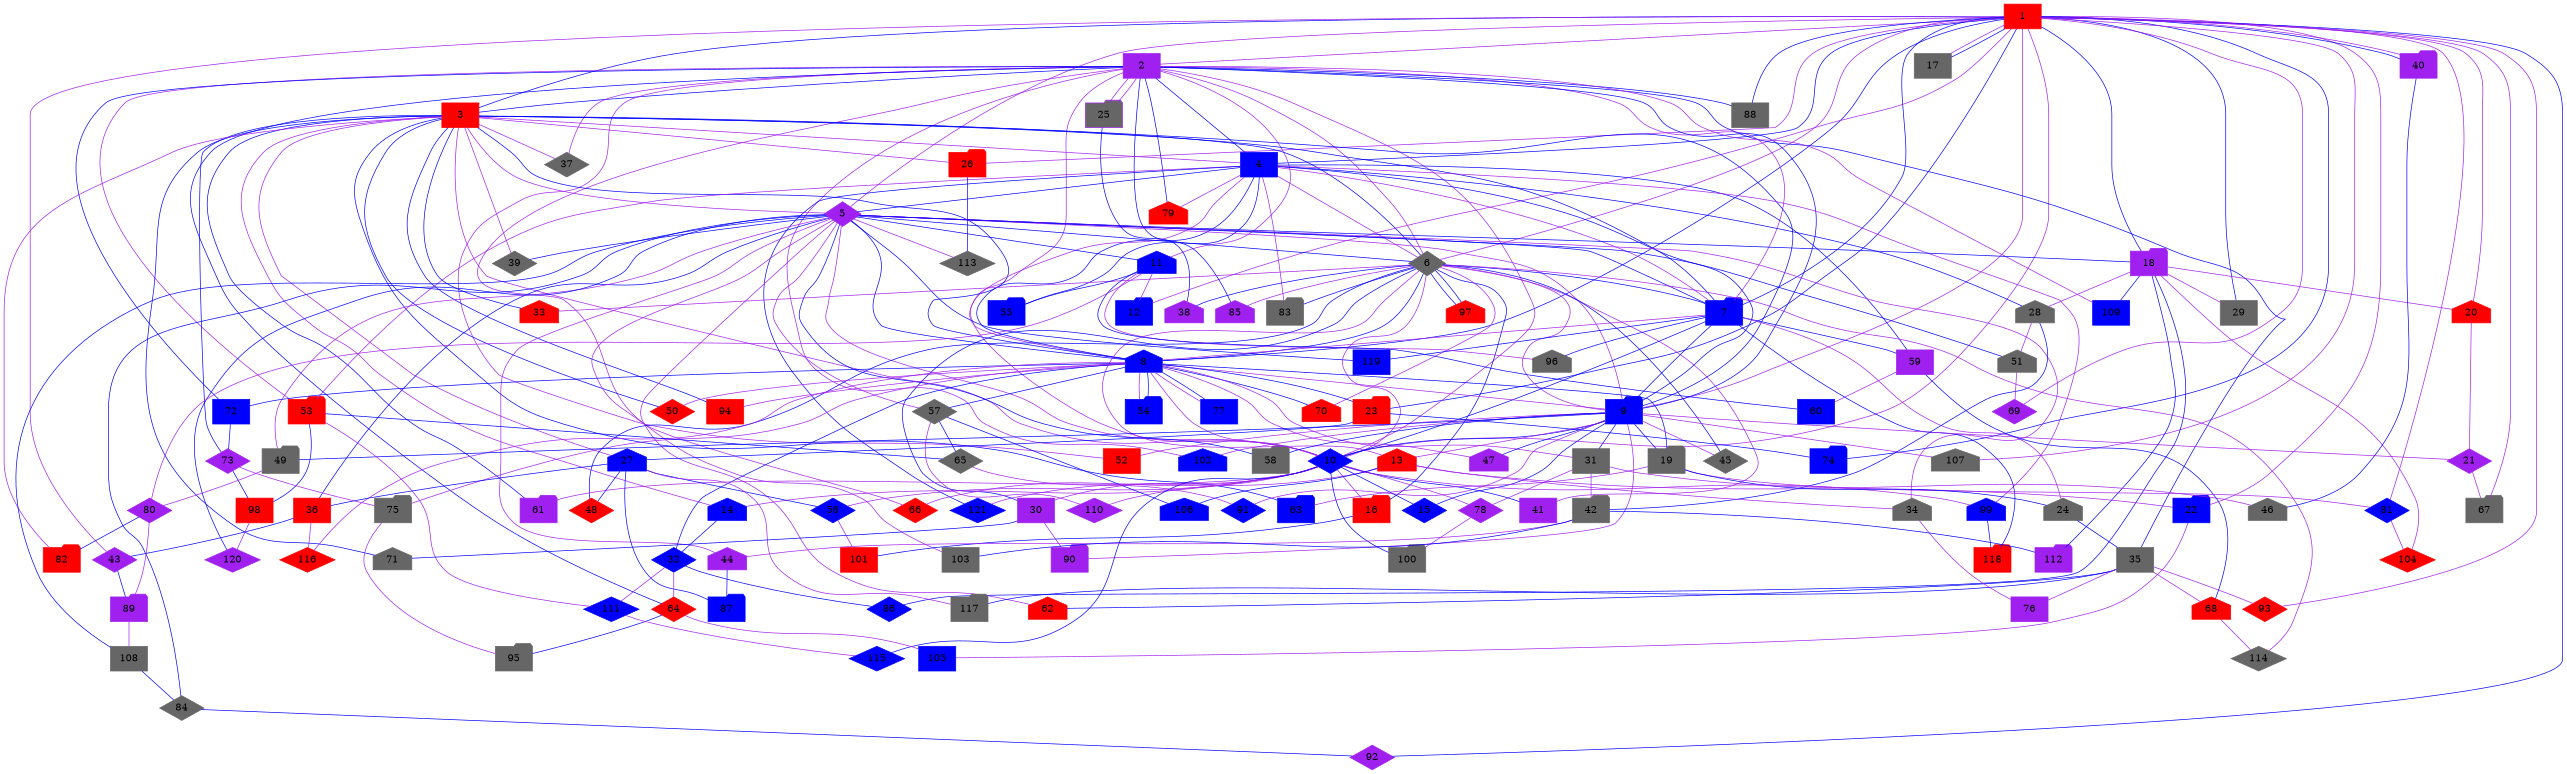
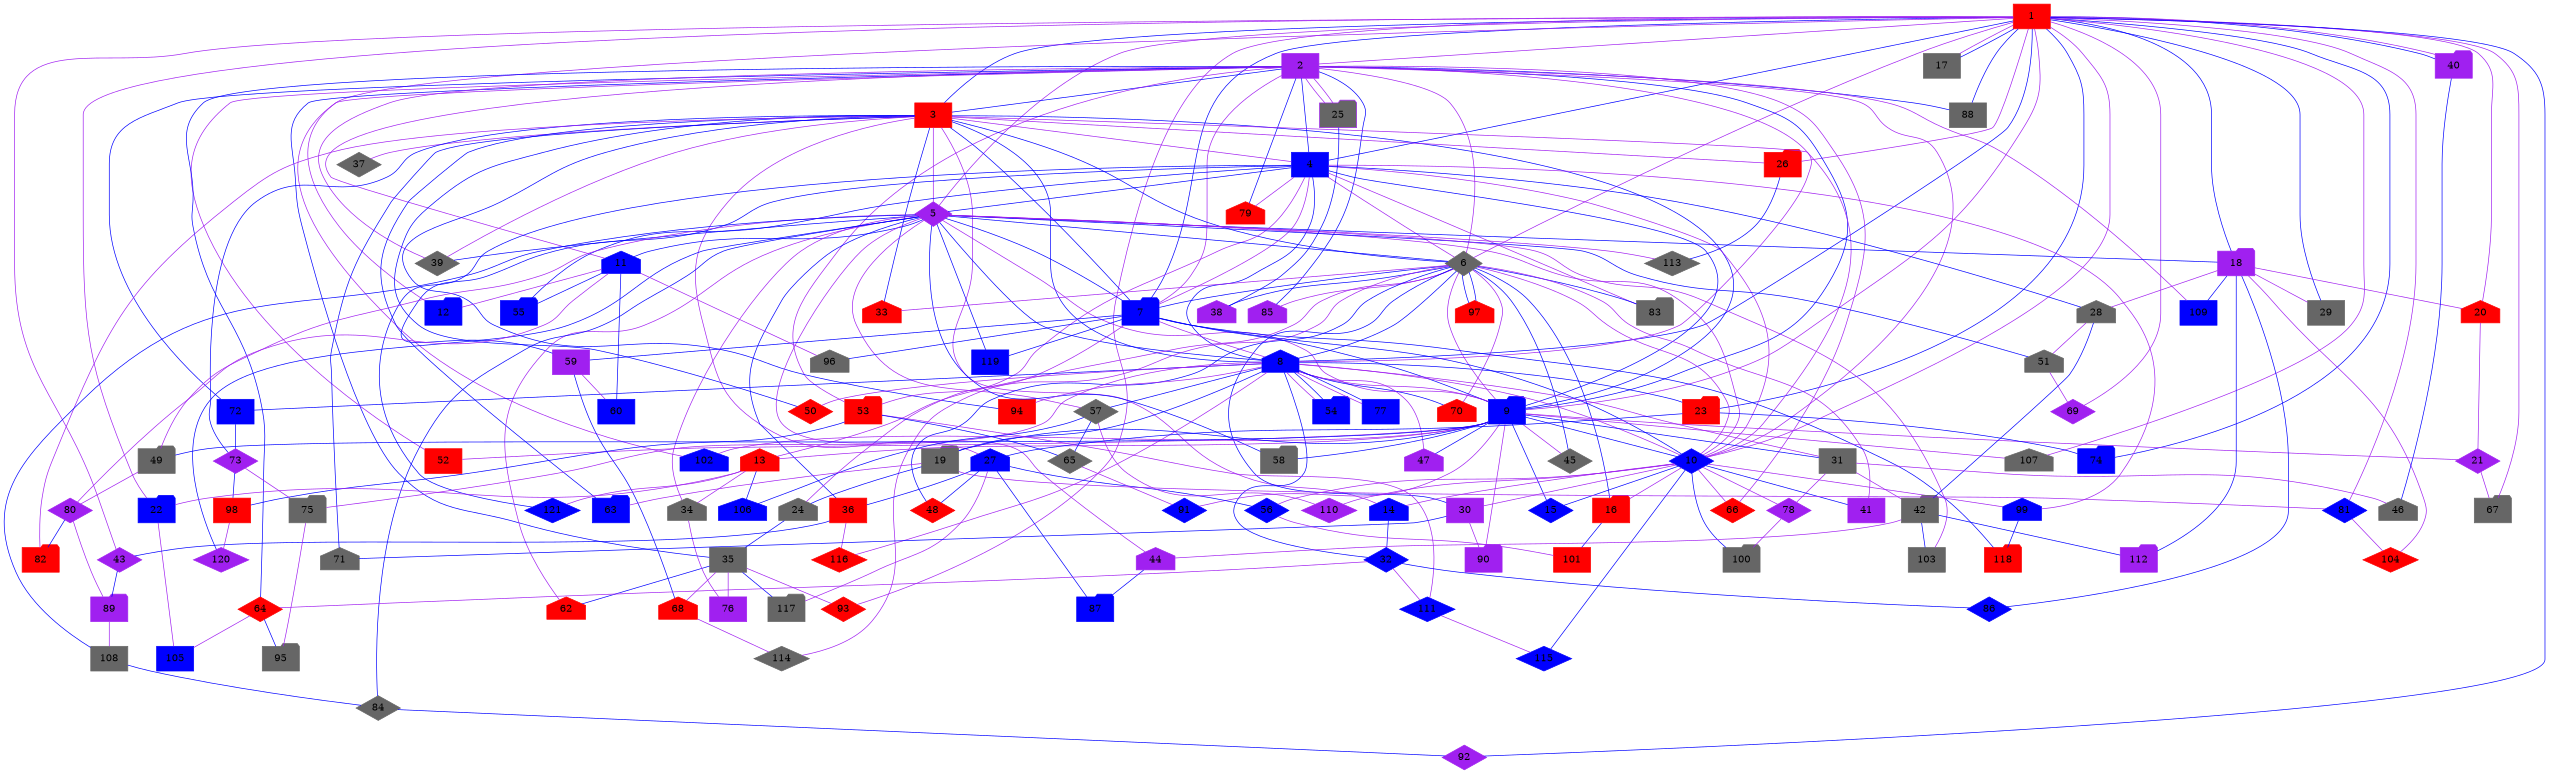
edge "2" -- "37": now "2" -- "39"
node "61": removed
